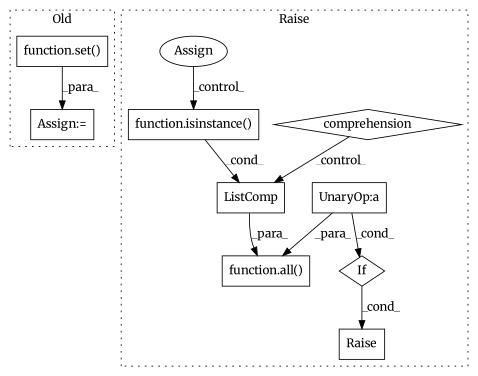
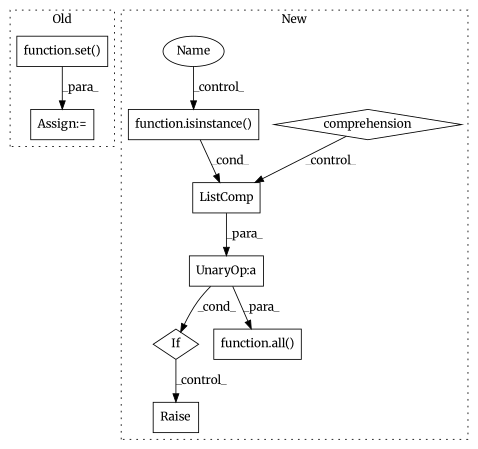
cluster "Raise": label "Raise" -> "New"
node "Assign": label "Assign" -> "Name"
edge "ListComp" -> "function.all()": now "ListComp" -> "UnaryOp:a"
edge "If" -> "Raise": label "_cond_" -> "_control_"
